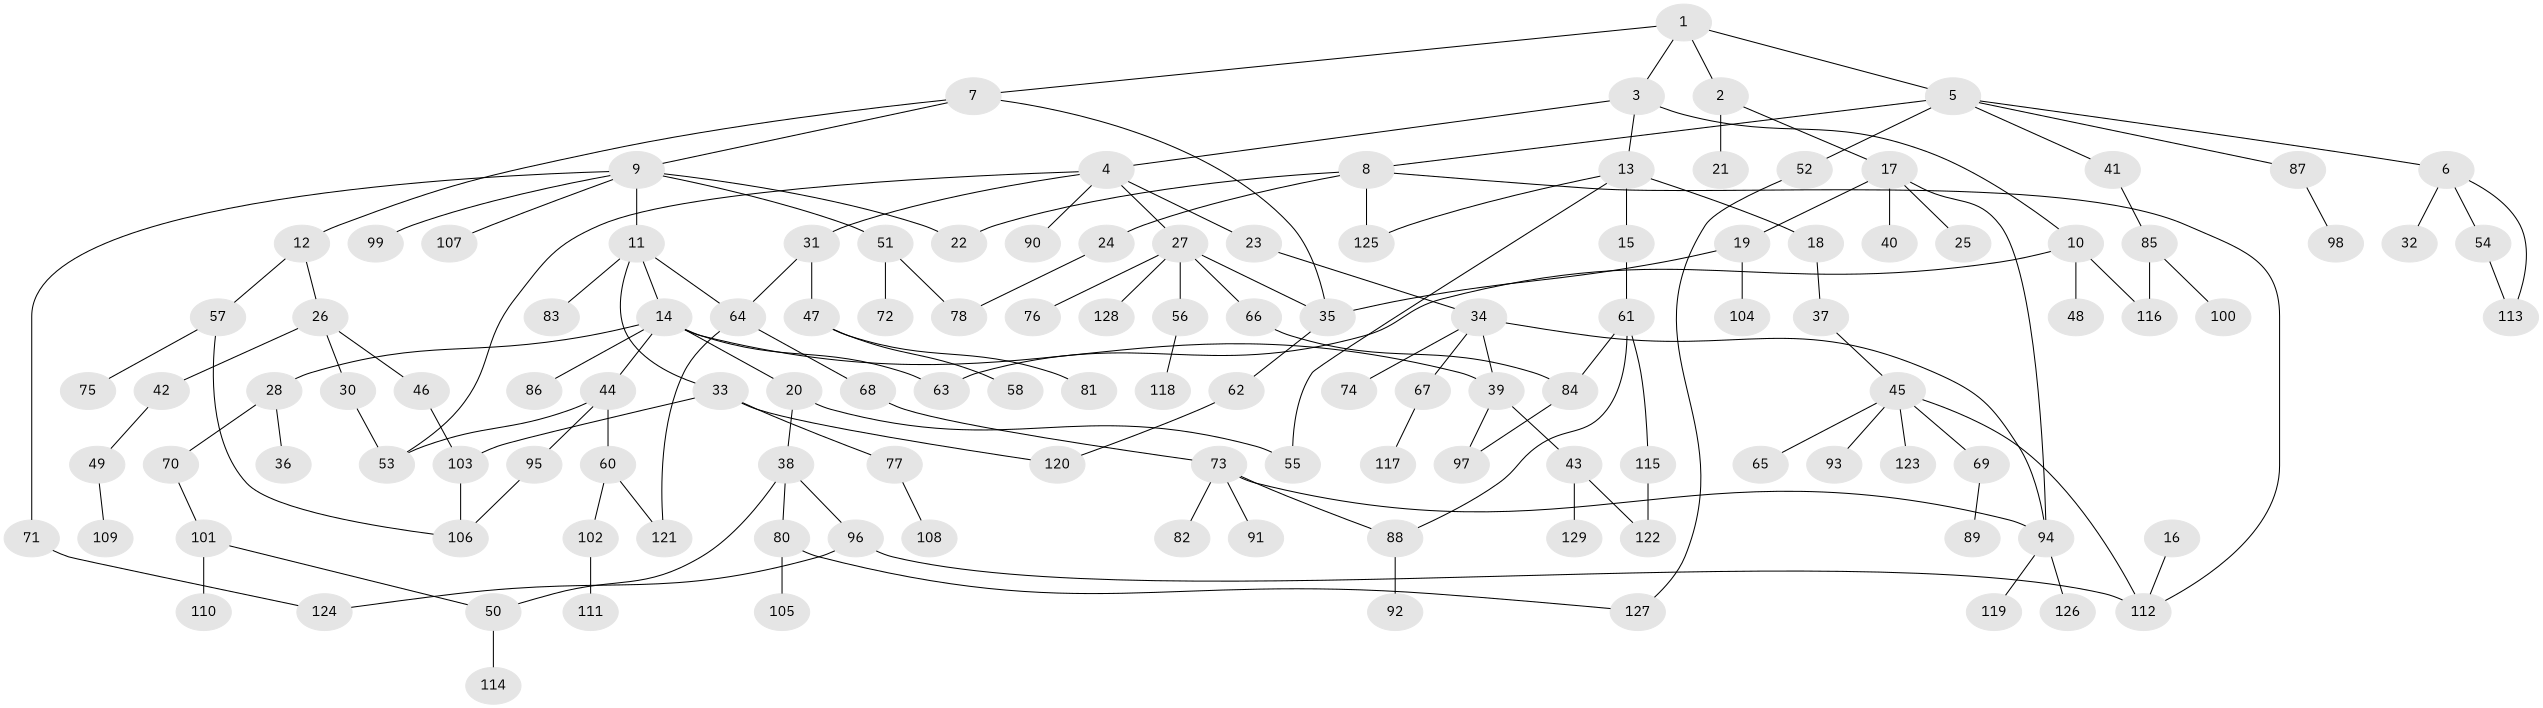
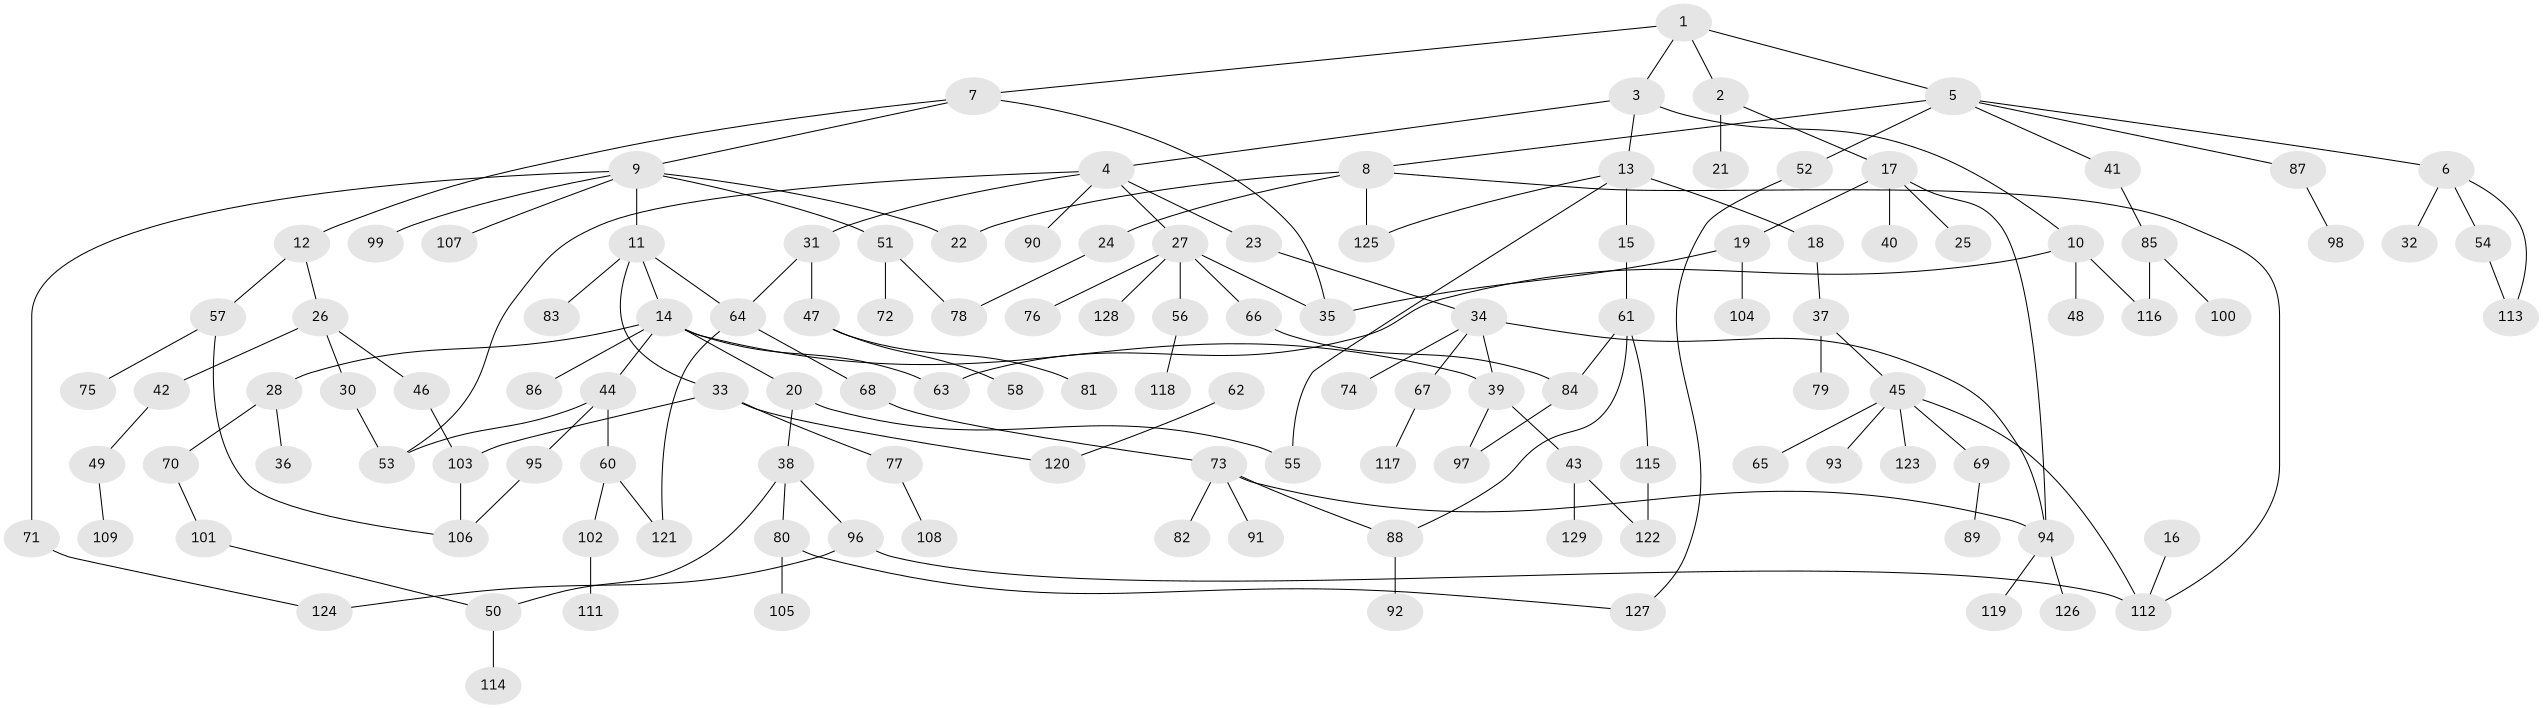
edge "35" -- "62": removed
node "79": added
node "110": removed
